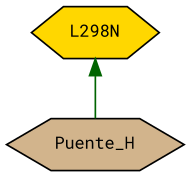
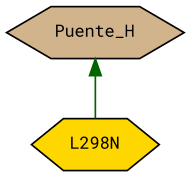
edge "Puente_H" -> "L298N": reversed
